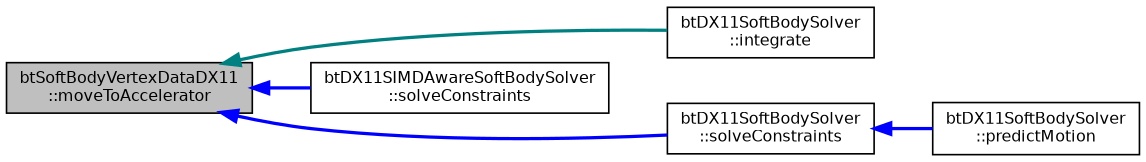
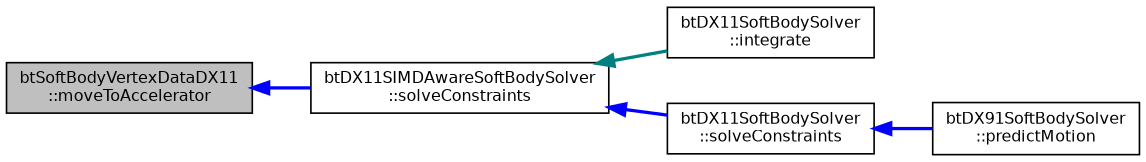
edge "btDX11SoftBodySolver ::integrate" -> "btSoftBodyVertexDataDX11 ::moveToAccelerator": now "btDX11SoftBodySolver ::integrate" -> "btDX11SIMDAwareSoftBodySolver ::solveConstraints"
node "btDX11SoftBodySolver ::predictMotion": label "btDX11SoftBodySolver ::predictMotion" -> "btDX91SoftBodySolver ::predictMotion"
edge "btDX11SoftBodySolver ::solveConstraints" -> "btSoftBodyVertexDataDX11 ::moveToAccelerator": now "btDX11SoftBodySolver ::solveConstraints" -> "btDX11SIMDAwareSoftBodySolver ::solveConstraints"
